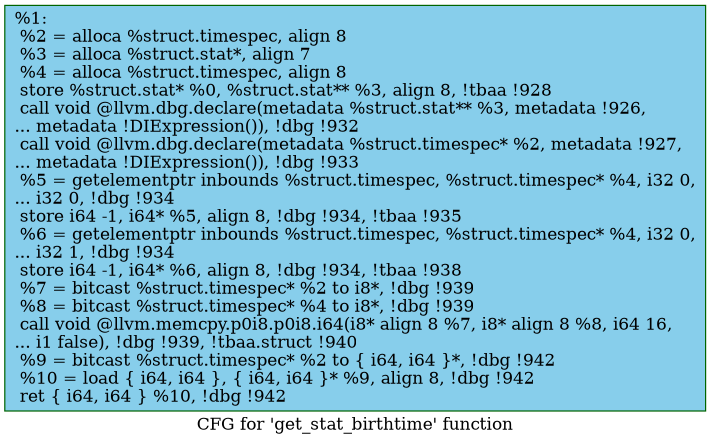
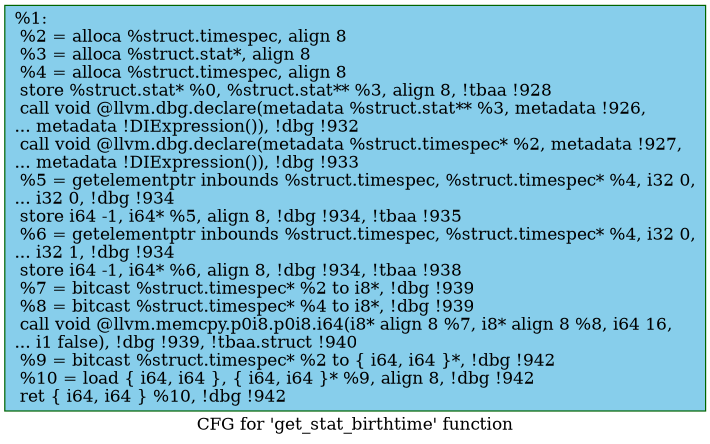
node "%1:": text "%3 = alloca %struct.stat*, align 7" -> "%3 = alloca %struct.stat*, align 8"
